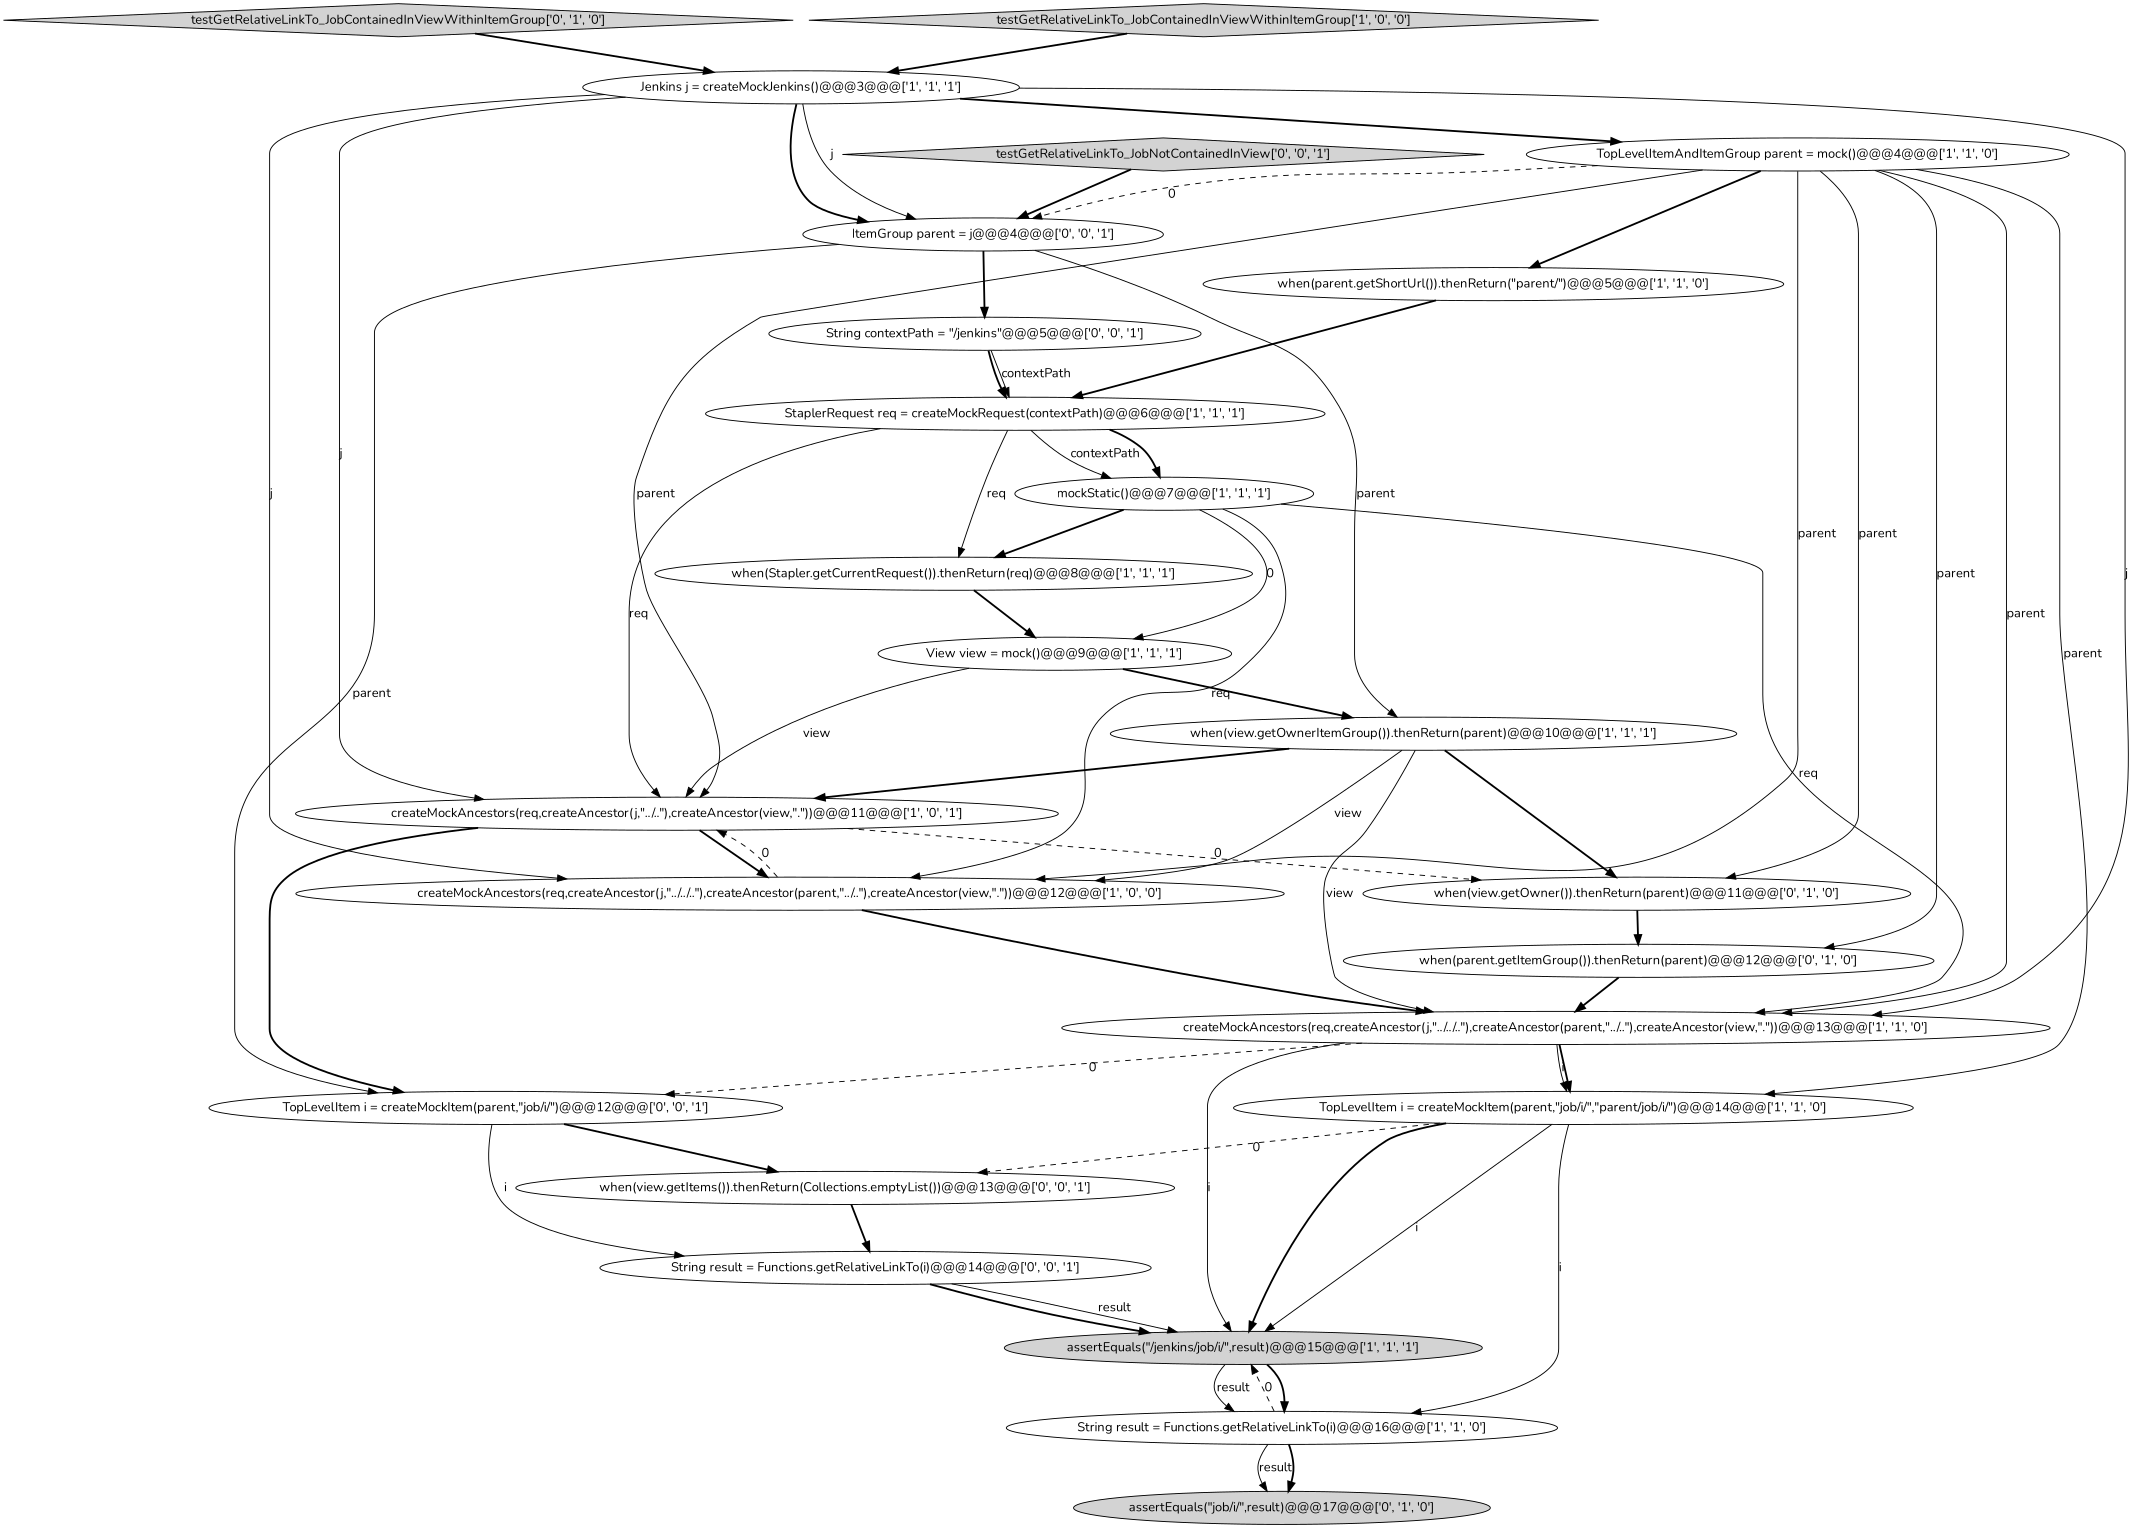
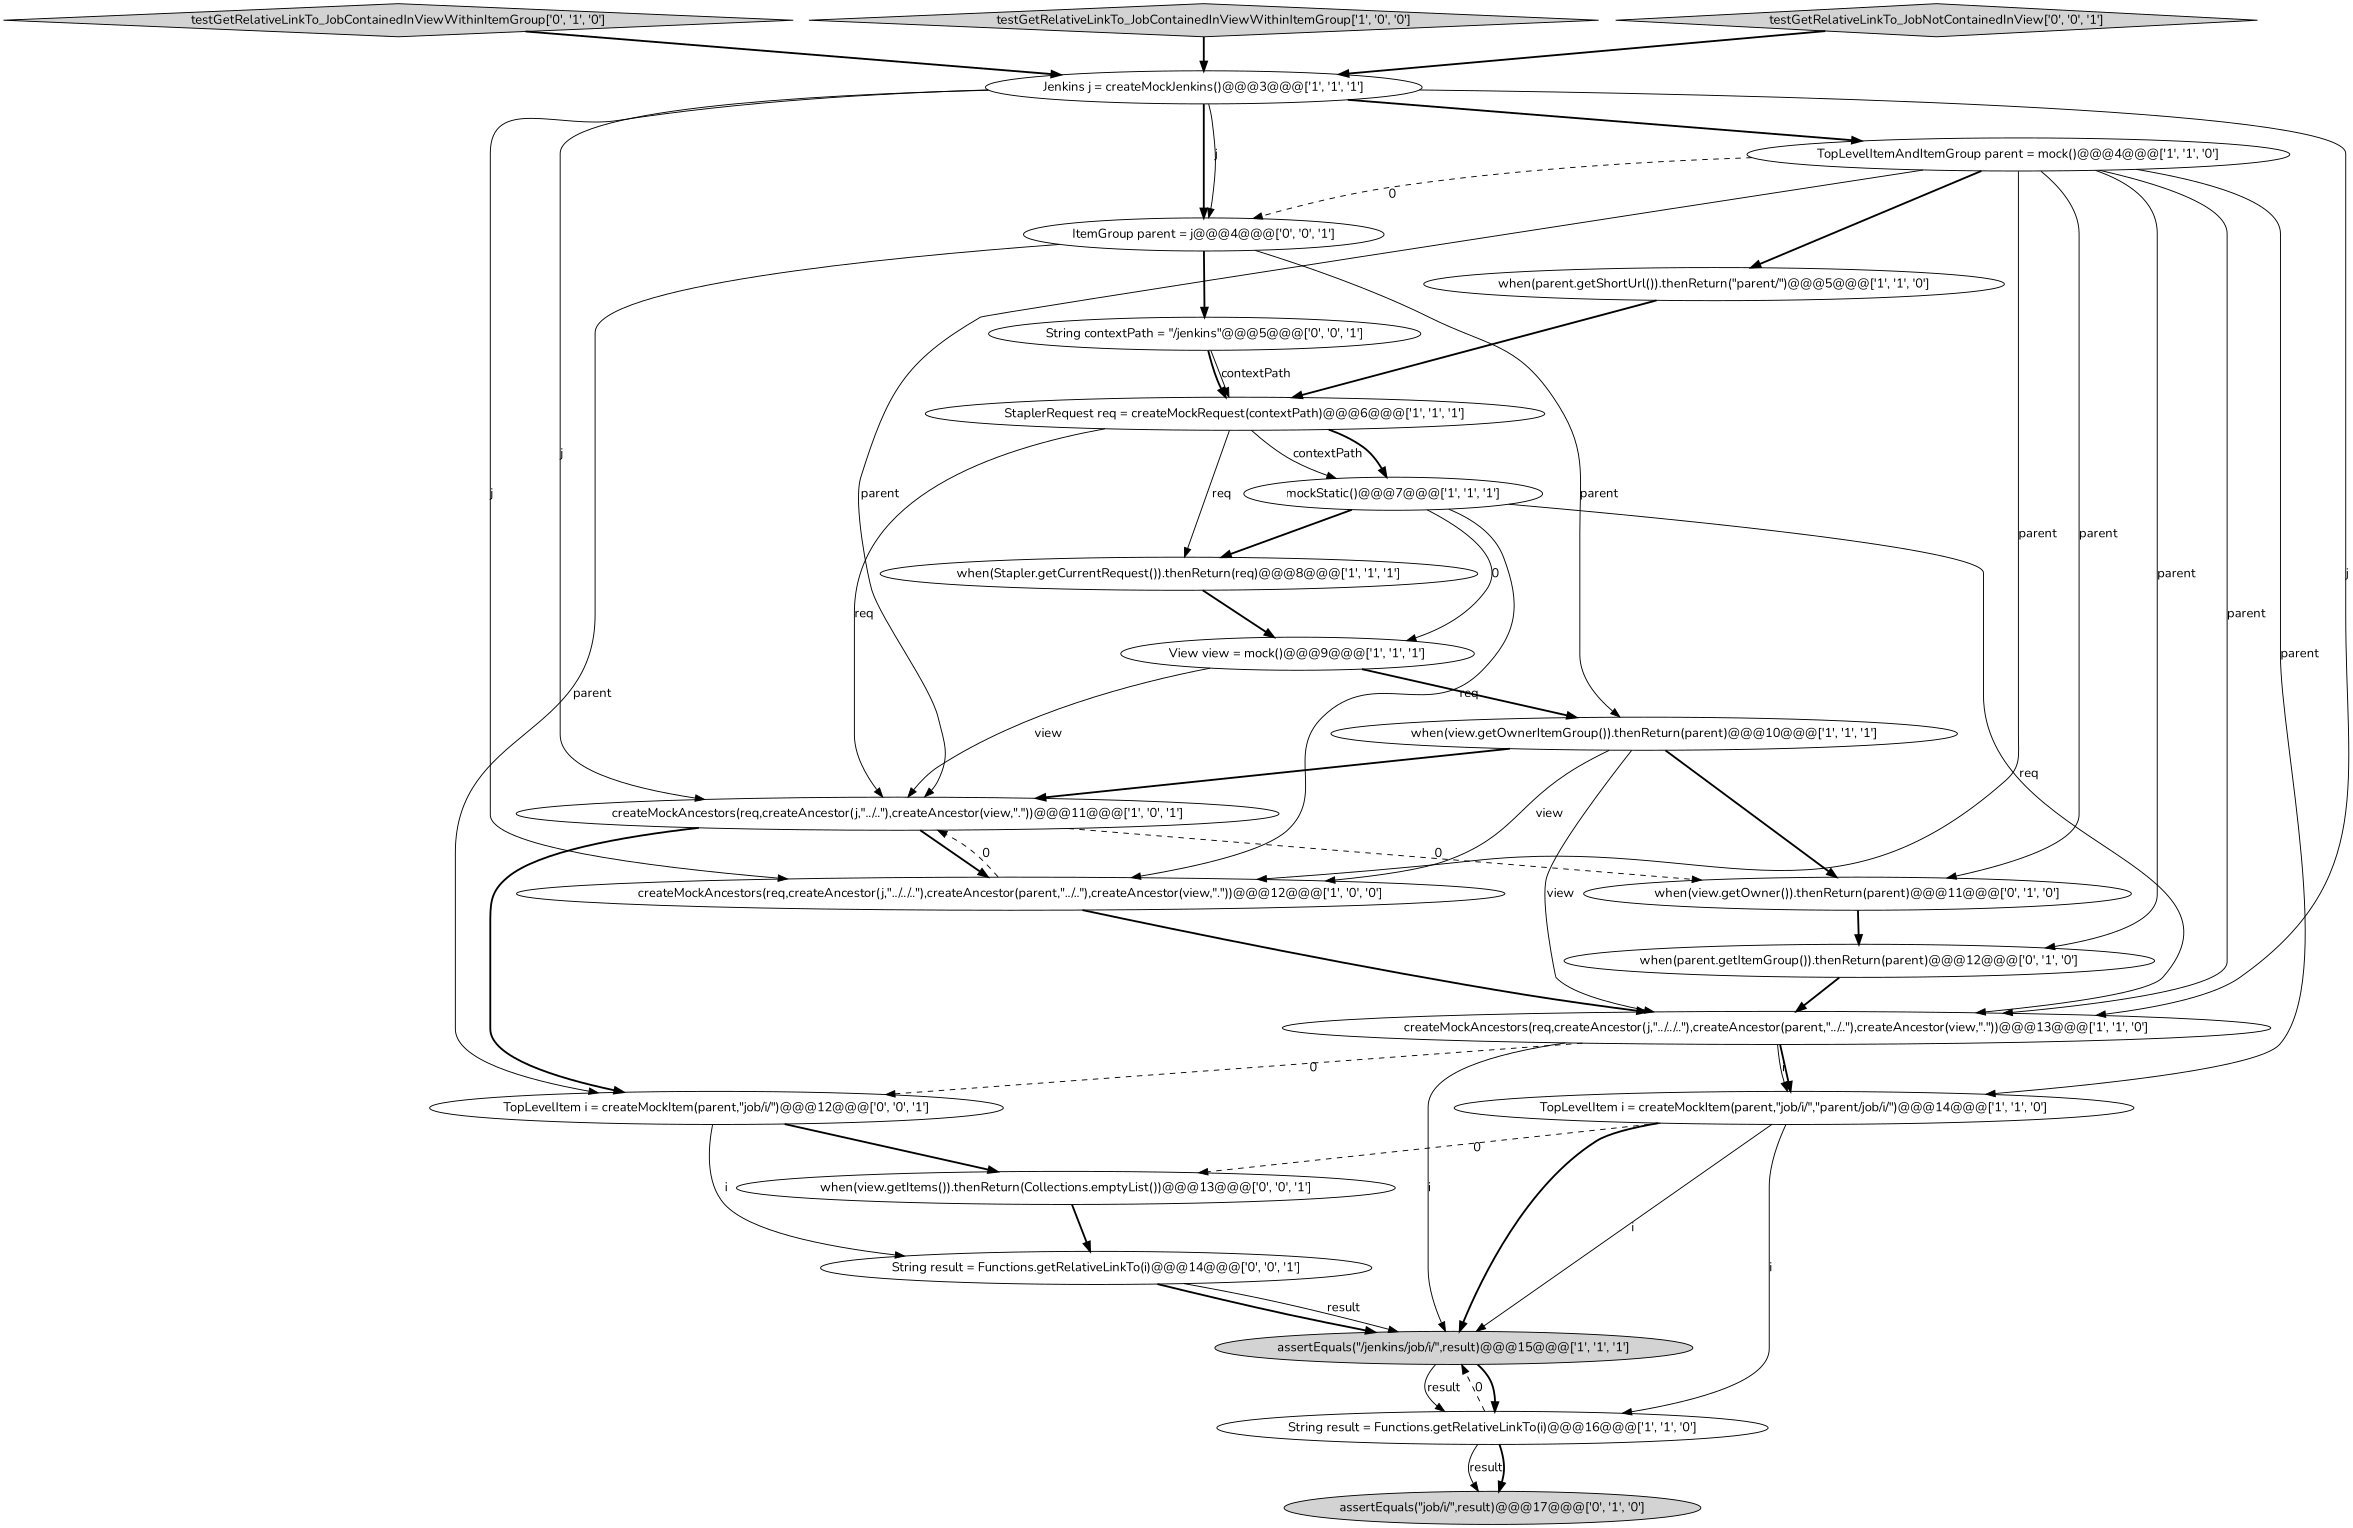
edge "testGetRelativeLinkTo_JobNotContainedInView['0', '0', '1']" -> "ItemGroup parent = j@@@4@@@['0', '0', '1']": now "testGetRelativeLinkTo_JobNotContainedInView['0', '0', '1']" -> "Jenkins j = createMockJenkins()@@@3@@@['1', '1', '1']"
